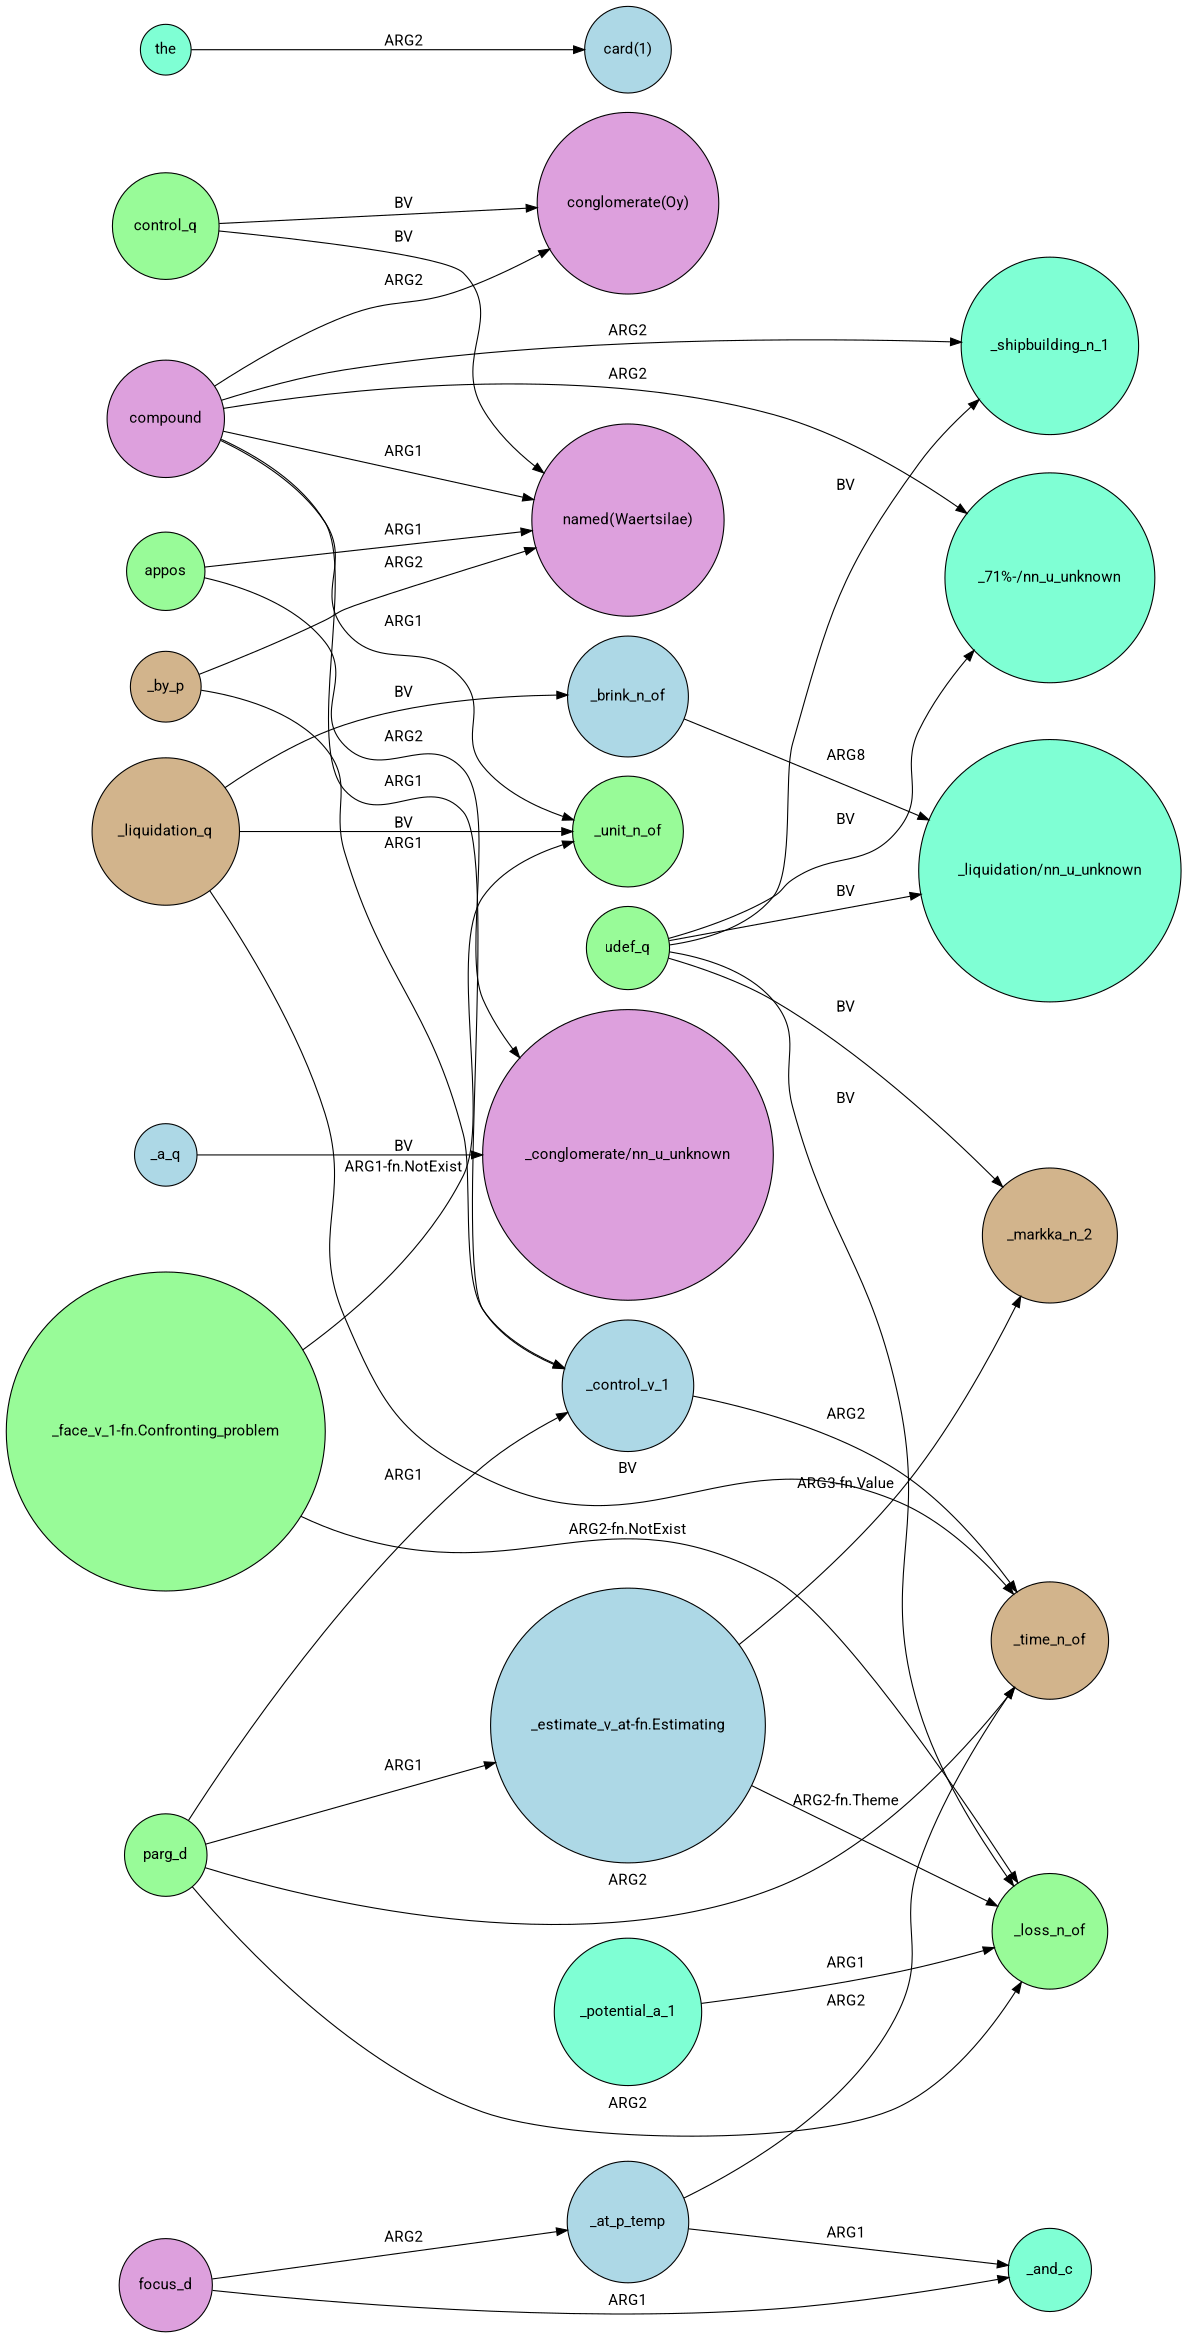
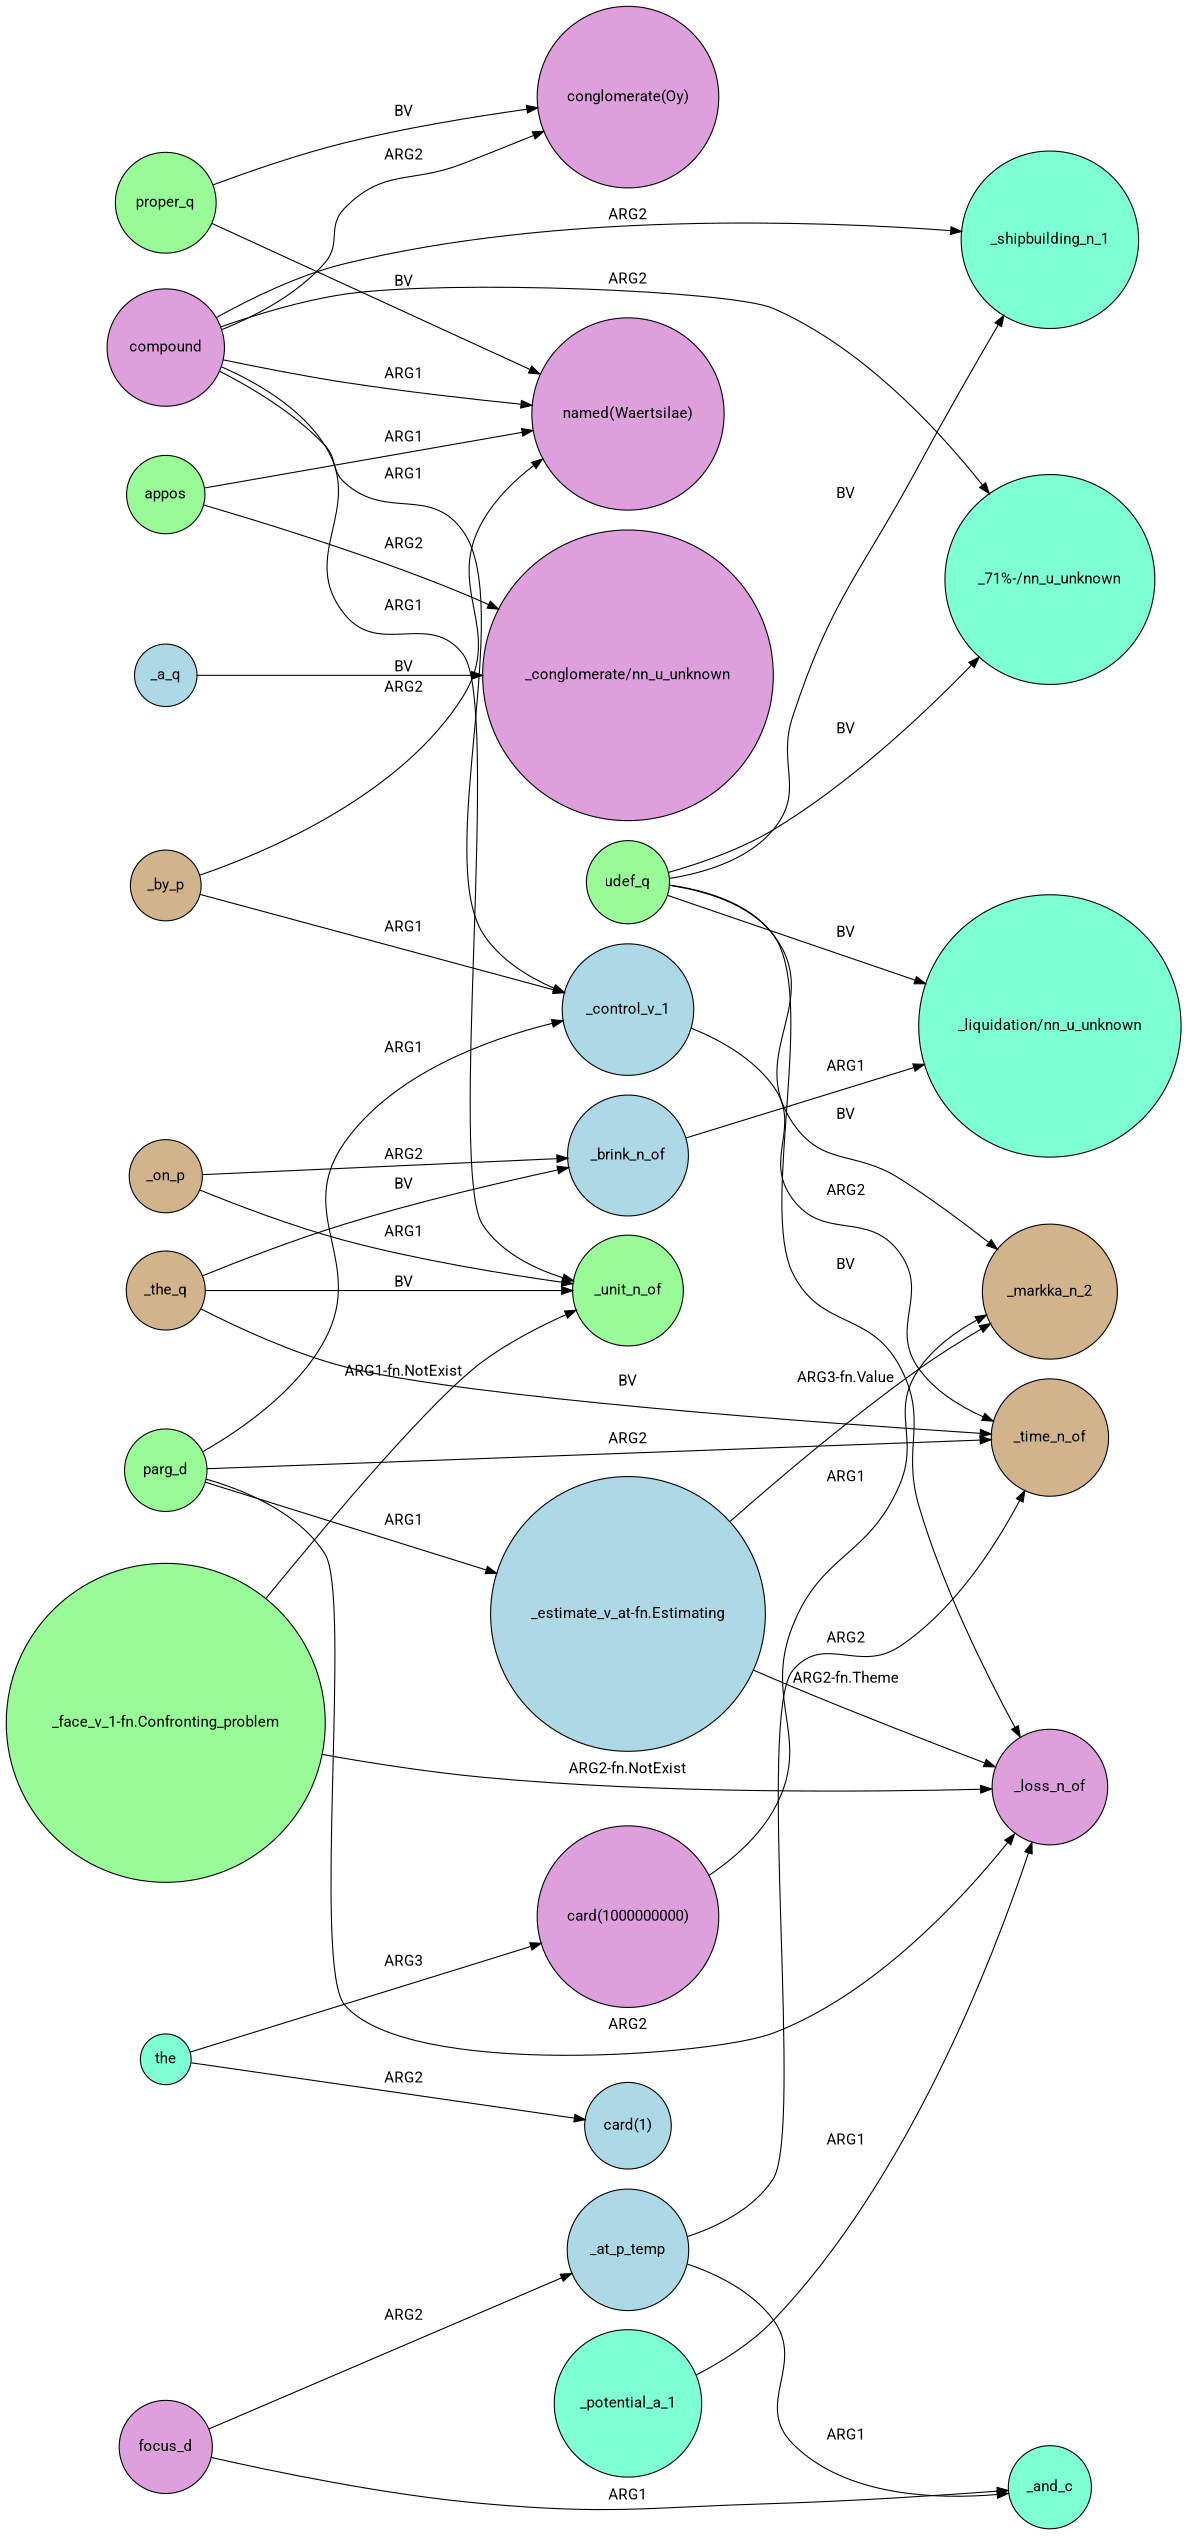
node "control_q": label "control_q" -> "proper_q"
edge "_brink_n_of" -> "_liquidation/nn_u_unknown": label "ARG8" -> "ARG1"
node "_liquidation_q": label "_liquidation_q" -> "_the_q"
node "_on_p": added
node "card(1000000000)": added
node "_loss_n_of": fillcolor palegreen -> plum
